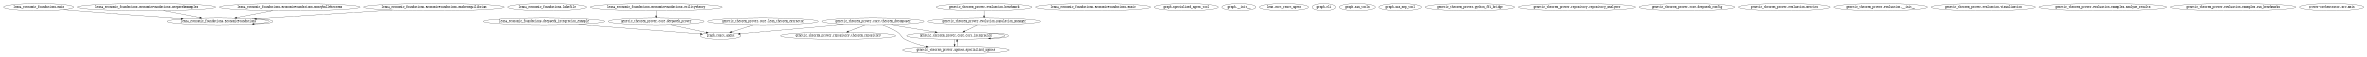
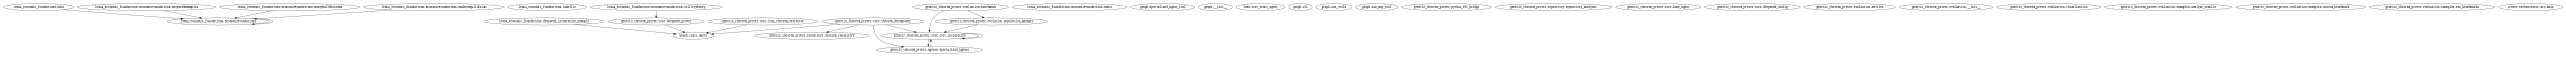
node "genetic_theorem_prover.core.base_agent": added
node "genetic_theorem_prover.evaluation.examples.custom_benchmark": added
edge "genetic_theorem_prover.evaluation.benchmark" -> "genetic_theorem_prover.core.cort_integration": added
